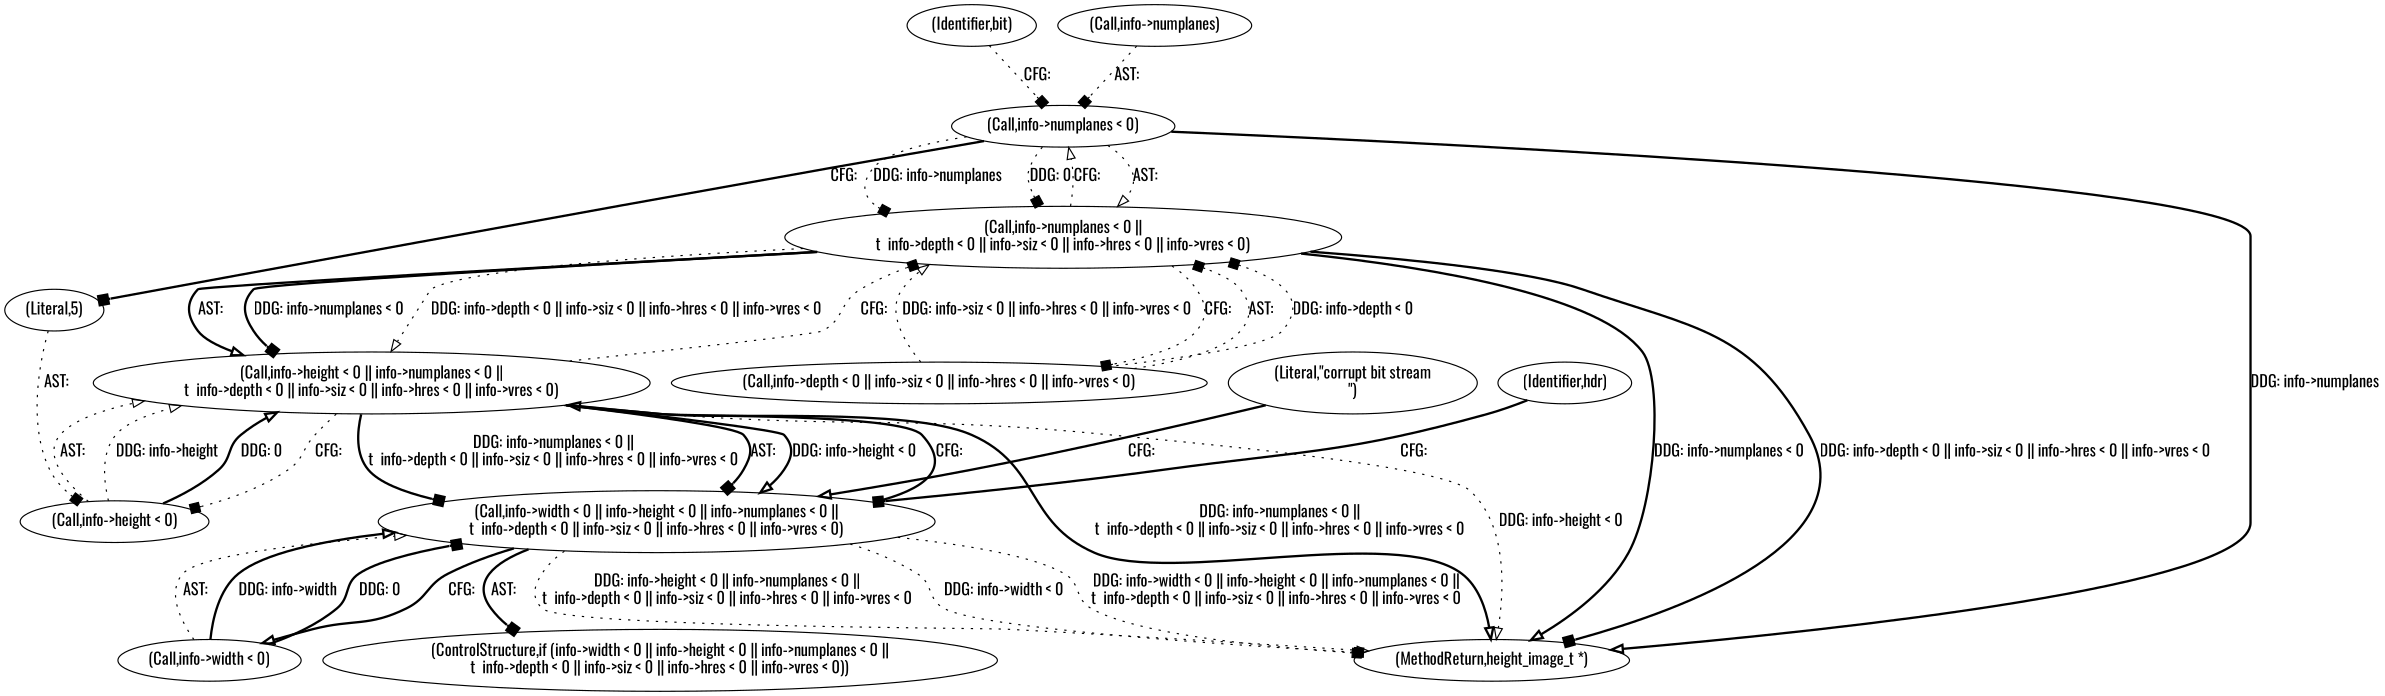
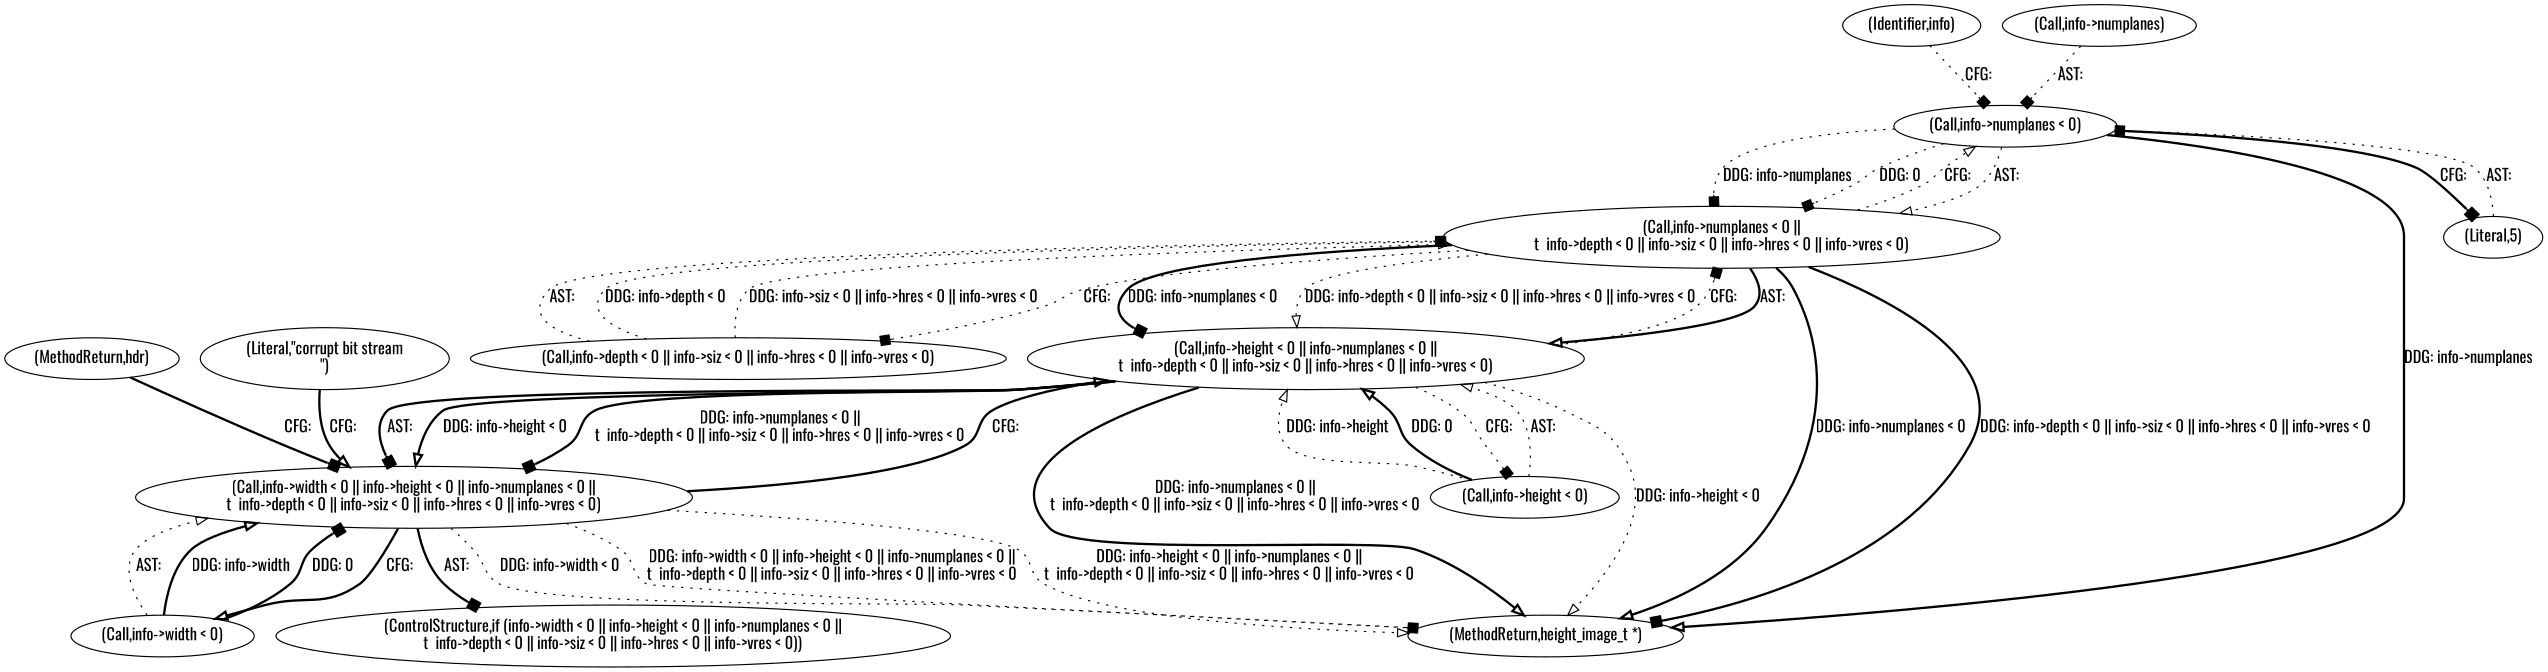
node "(Identifier,bit)": label "(Identifier,bit)" -> "(Identifier,info)"
node "(Identifier,hdr)": label "(Identifier,hdr)" -> "(MethodReturn,hdr)"
edge "(Literal,5)" -> "(Call,info->height < 0)": now "(Literal,5)" -> "(Call,info->numplanes < 0)"
